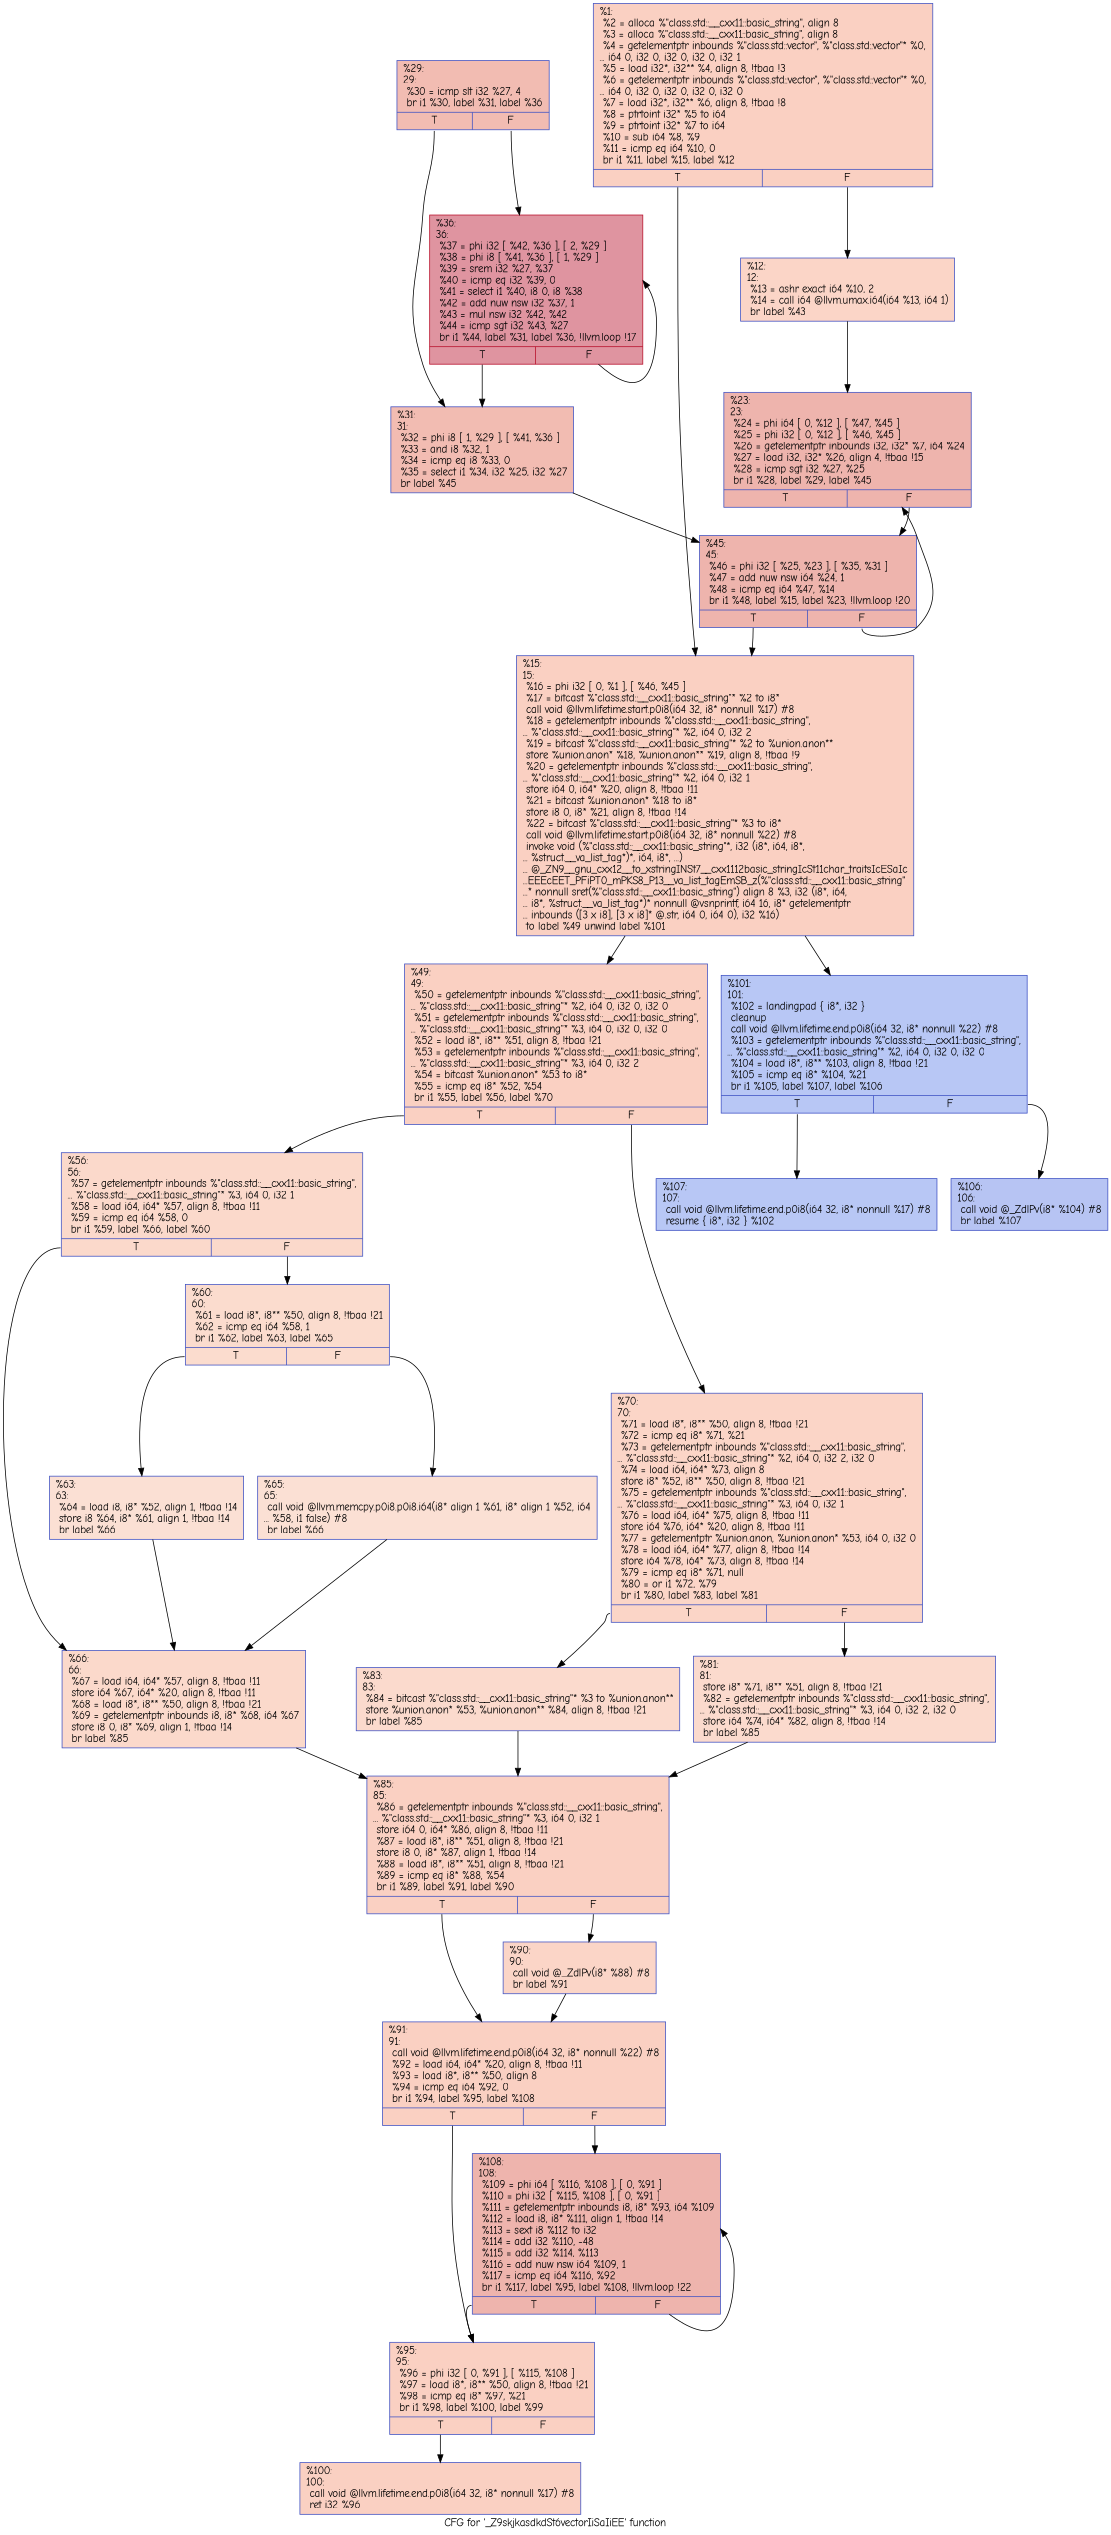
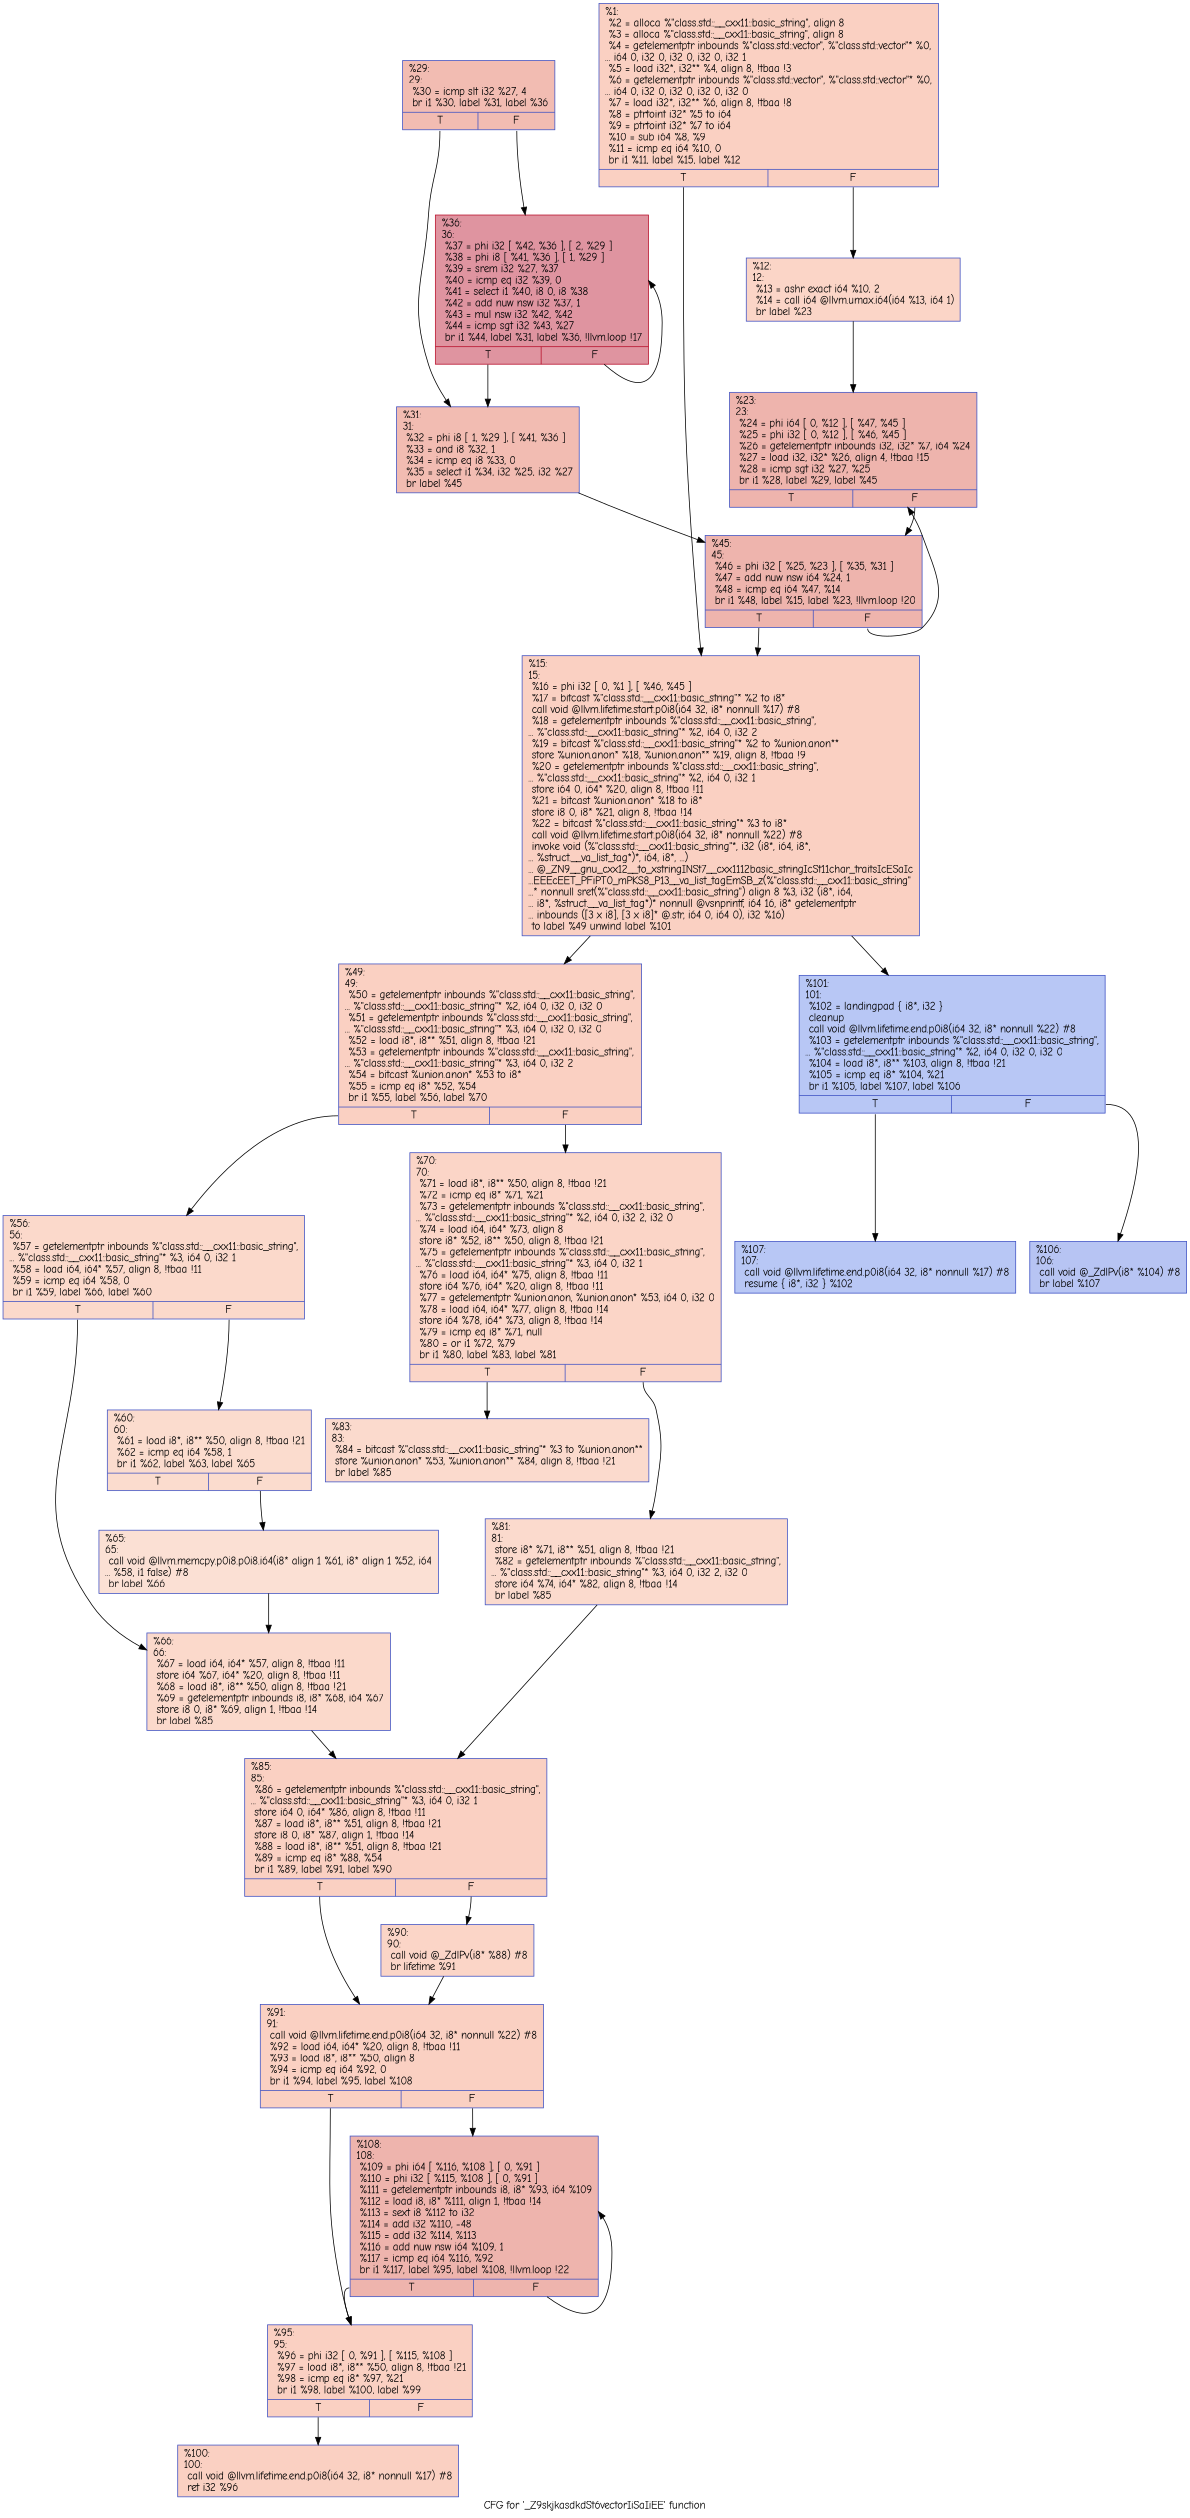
node "%12:": text "br label %43" -> "br label %23"
node "%63:": removed
edge "%83:" -> "%85:": removed
node "%90:": text "br label %91" -> "br lifetime %91"
